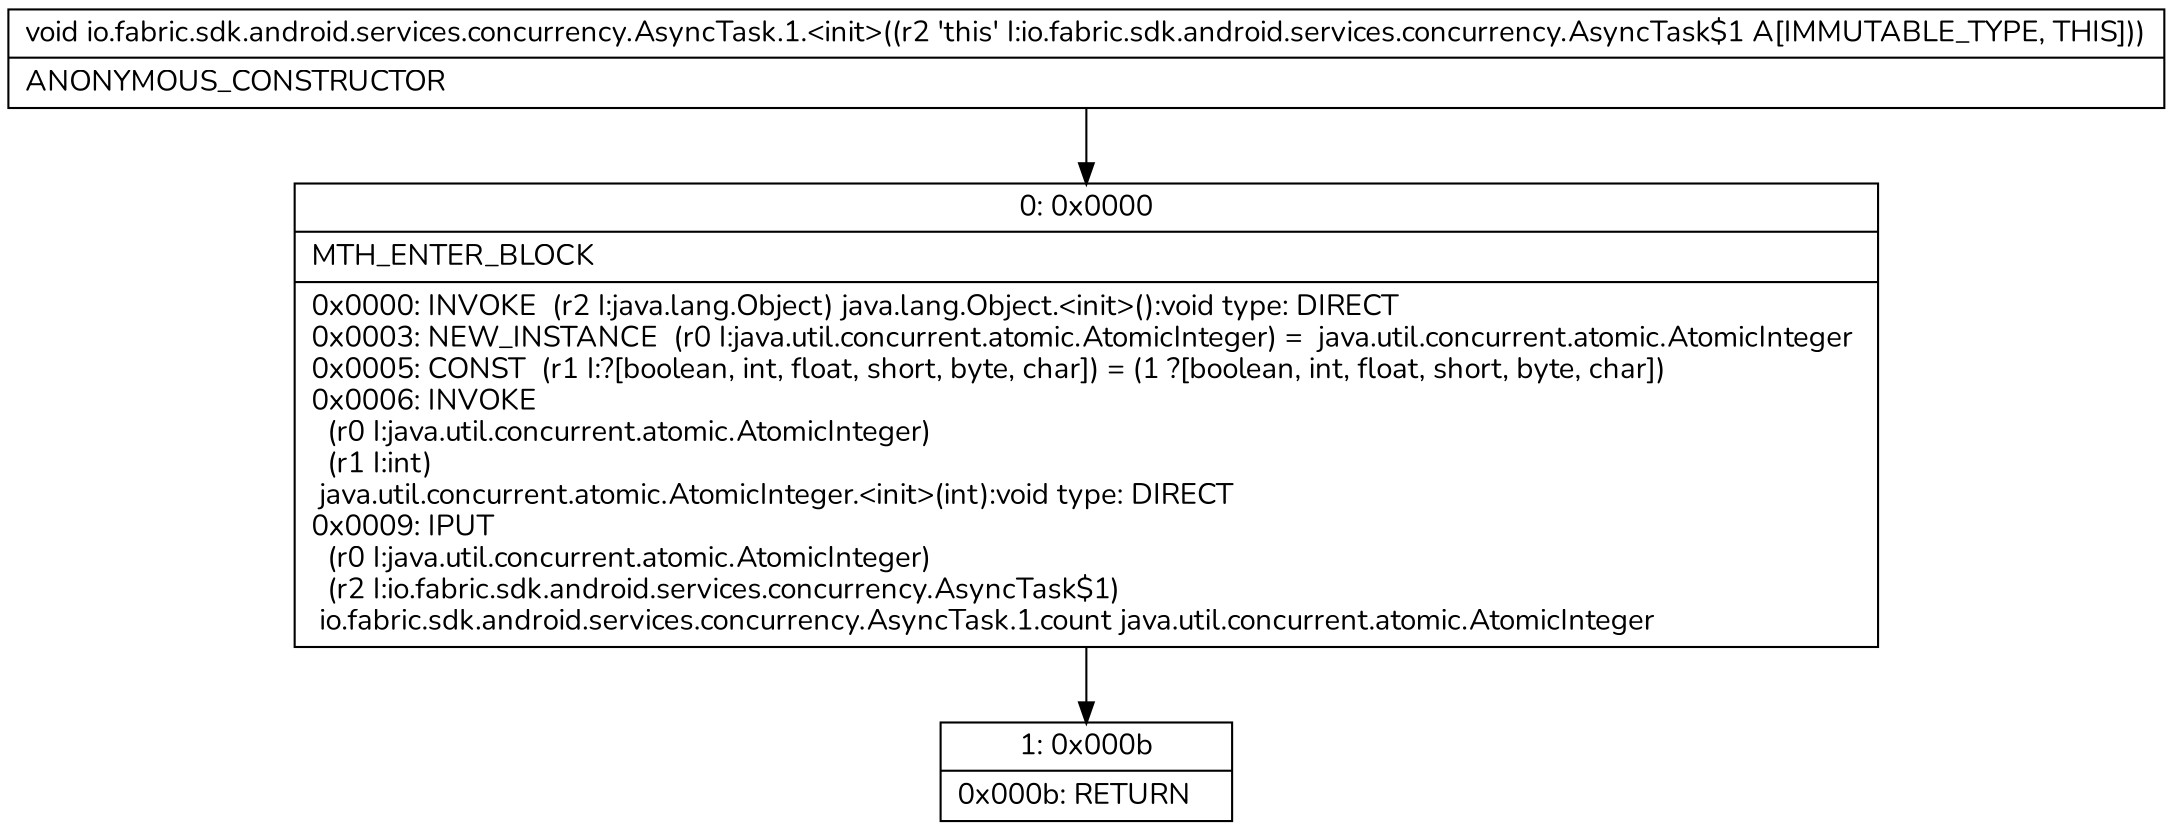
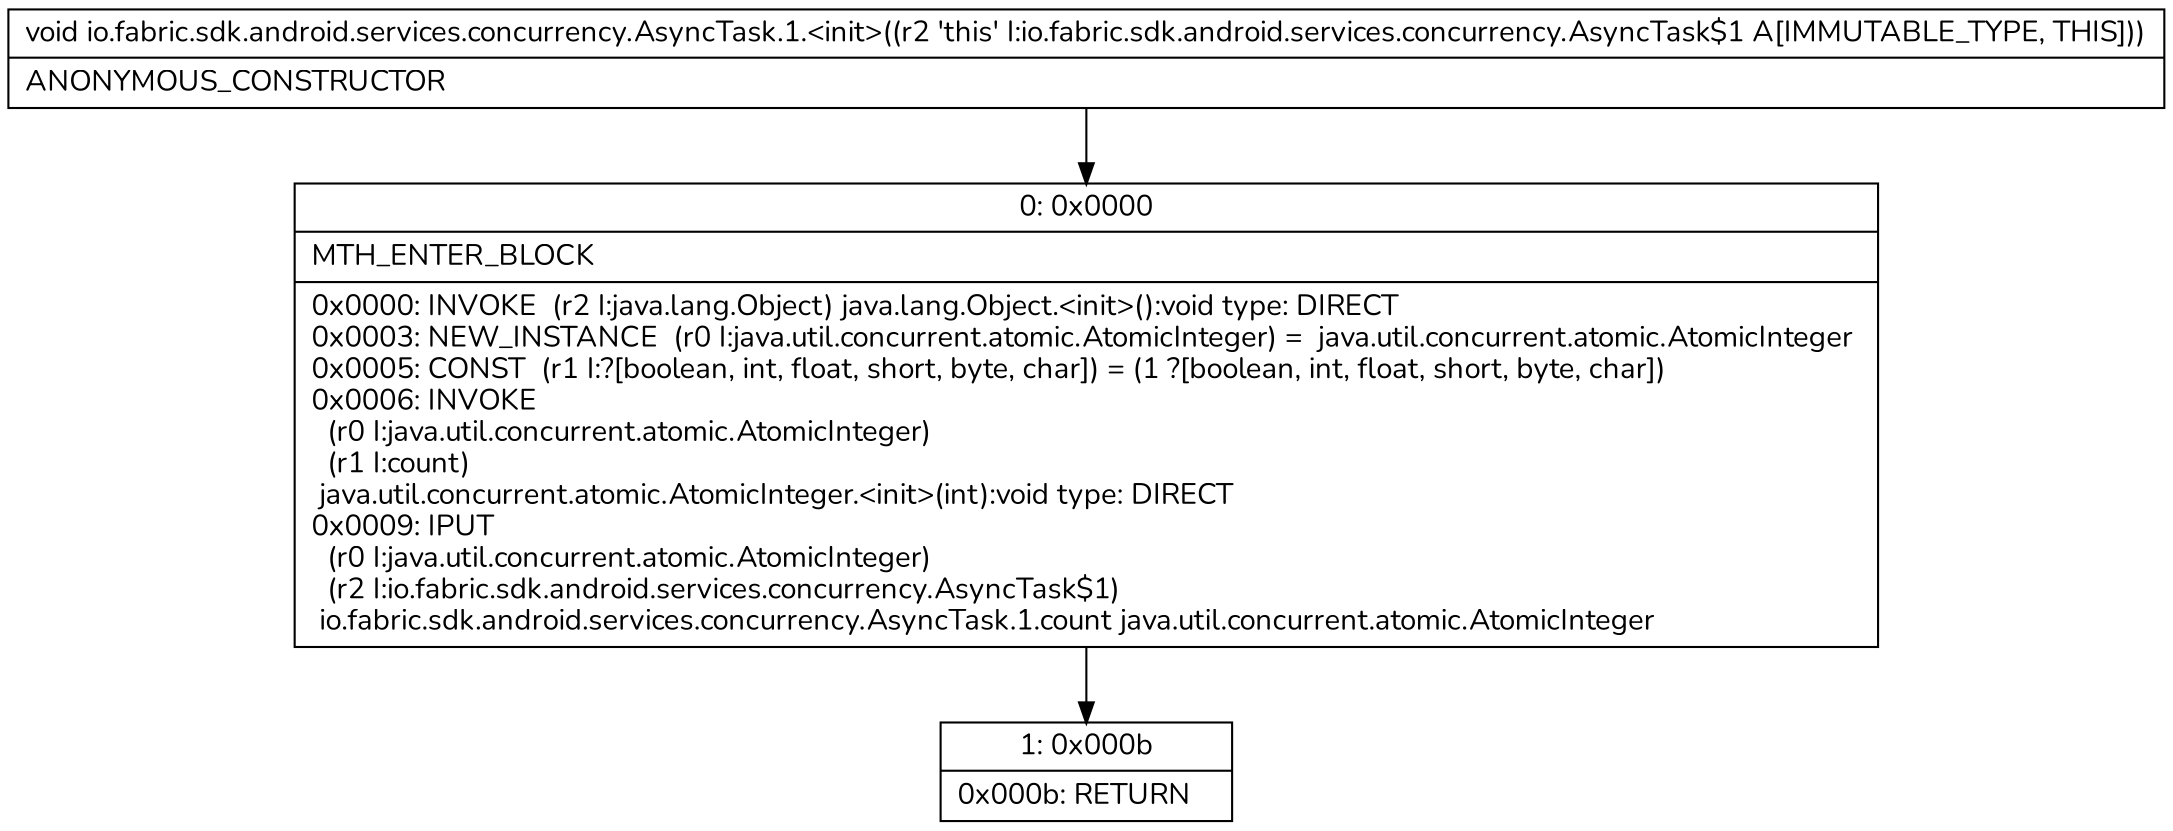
node "0: 0x0000": text "(r1 I:int)" -> "(r1 I:count)"
